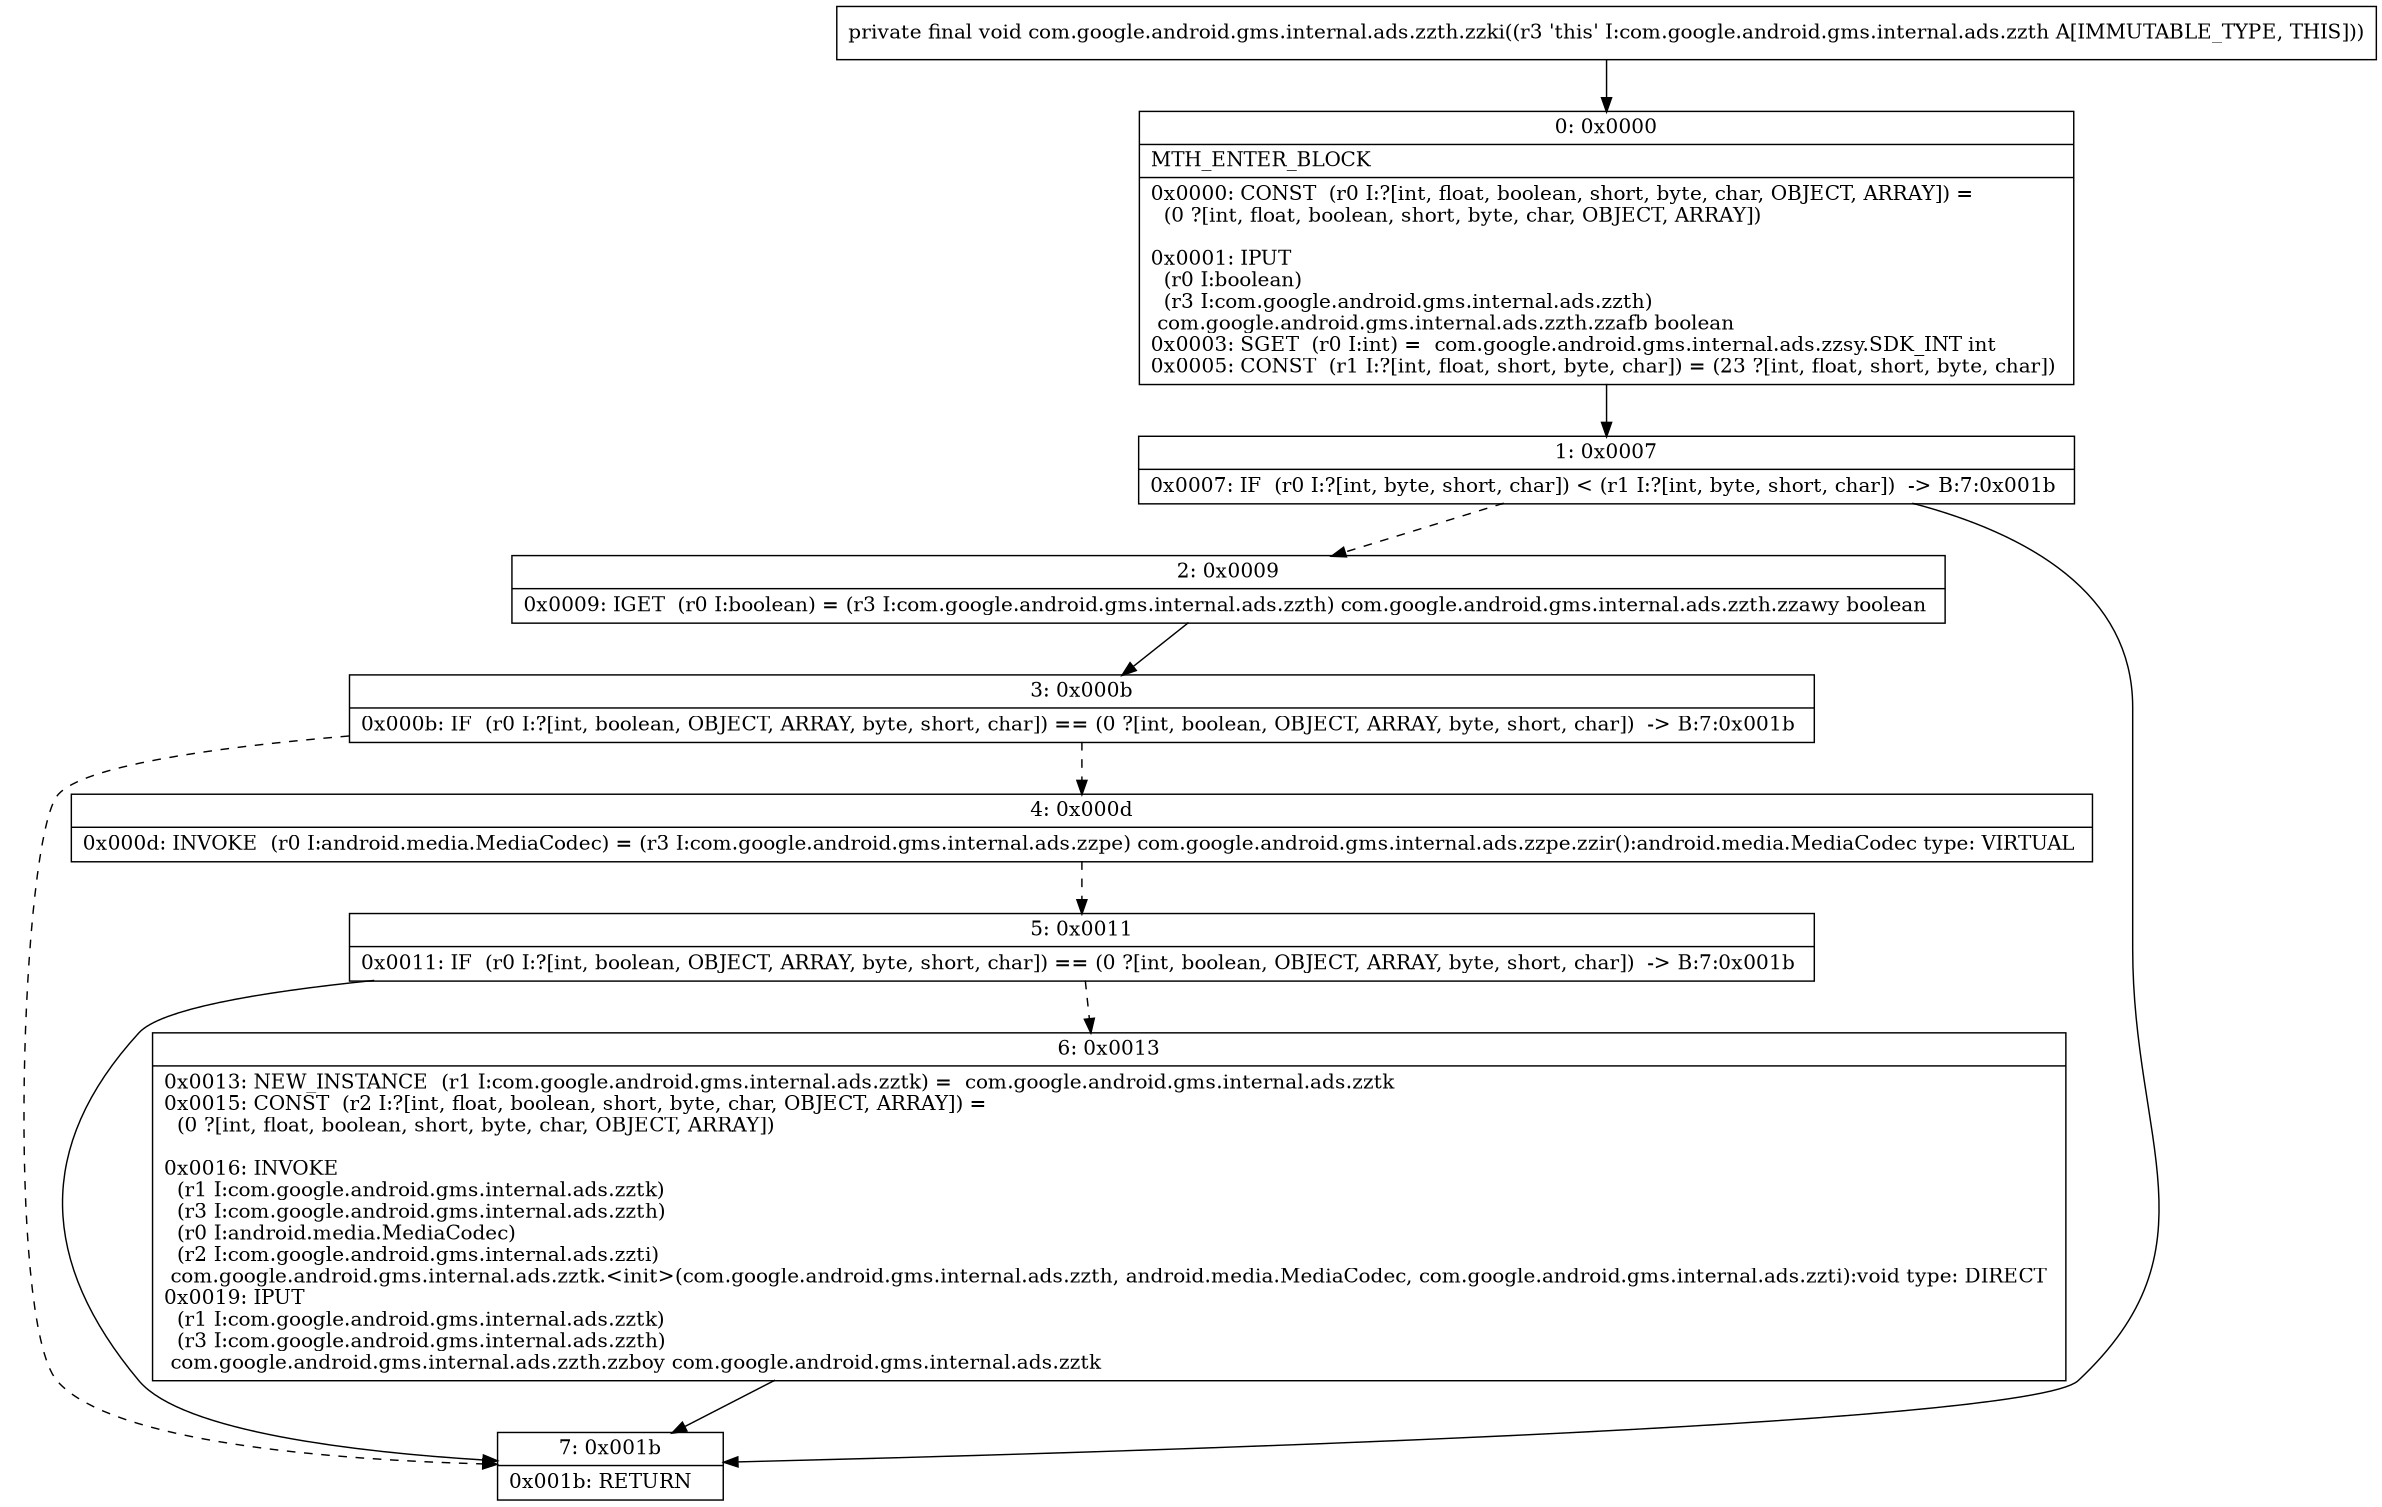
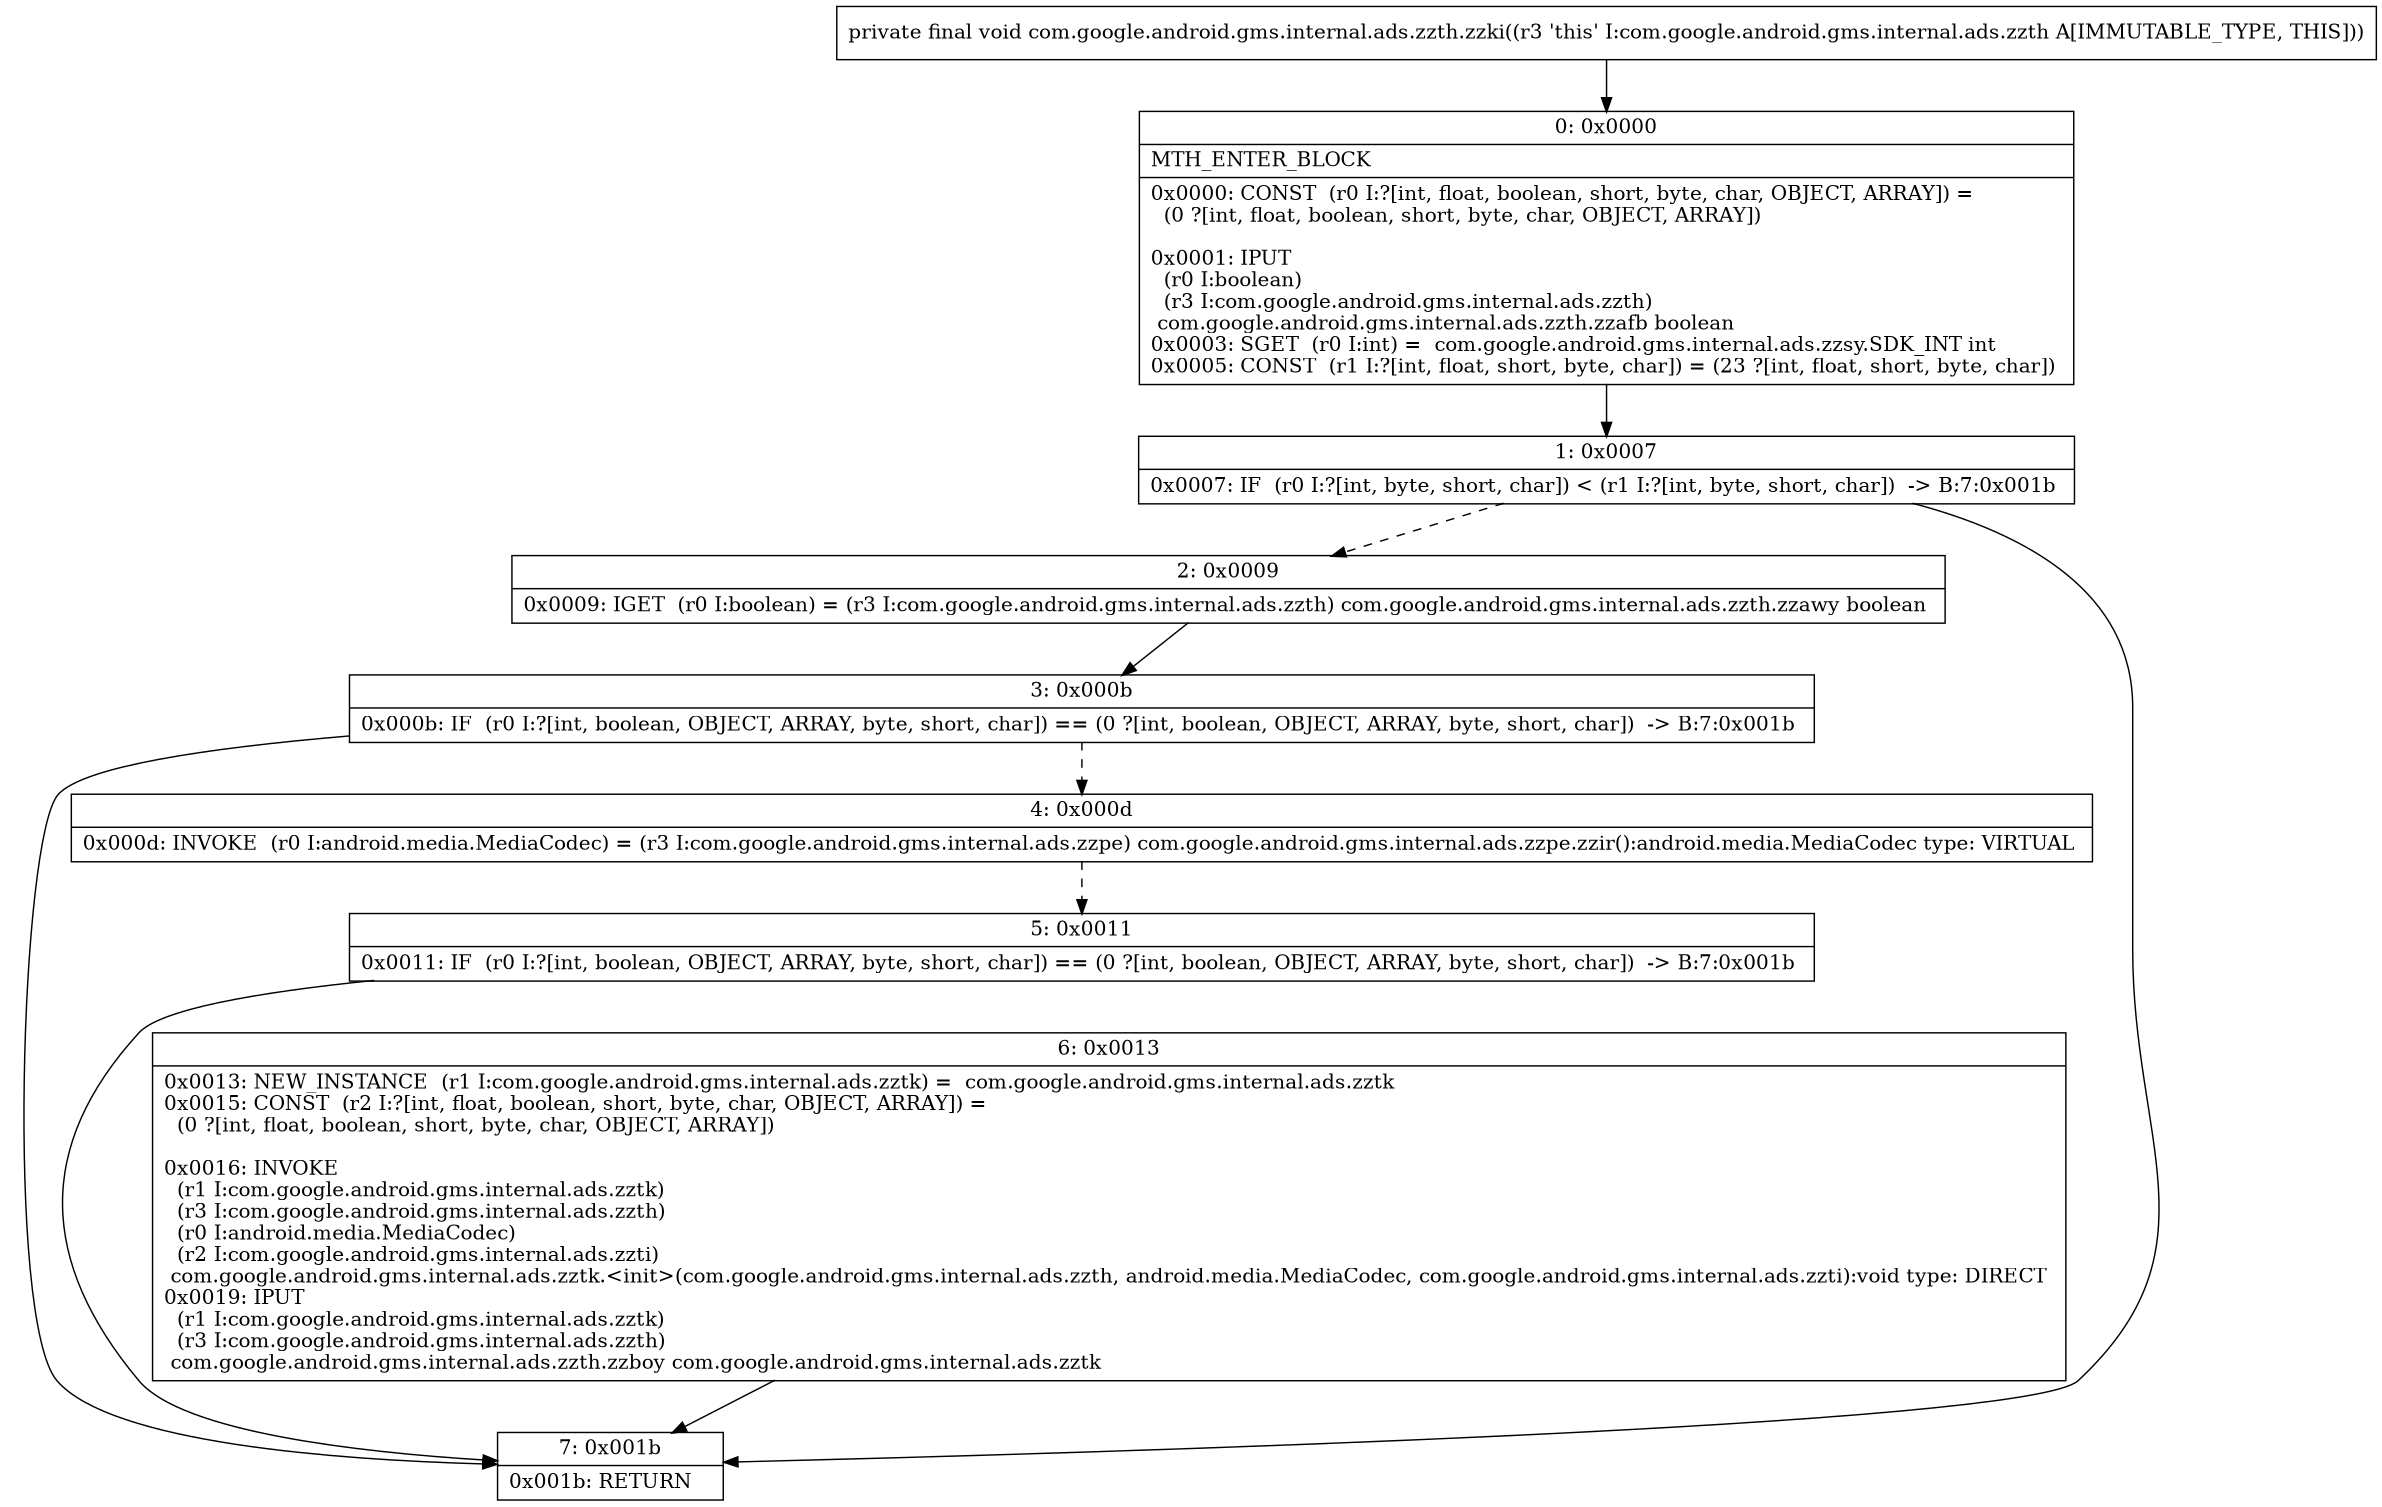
edge "5: 0x0011" -> "6: 0x0013": removed
edge "3: 0x000b" -> "7: 0x001b": style dashed -> solid
